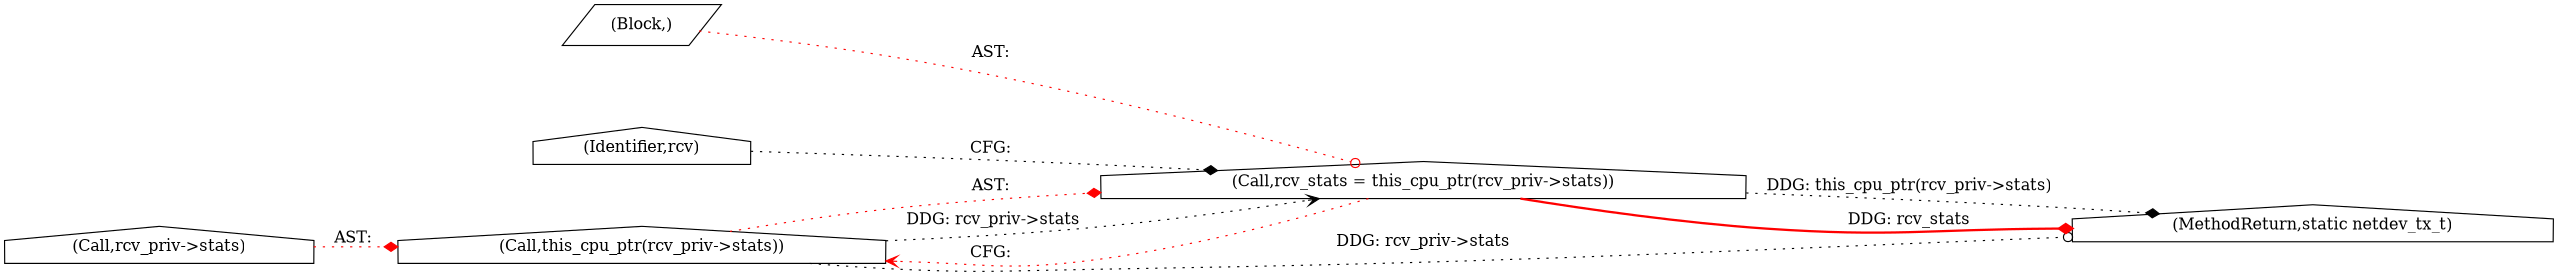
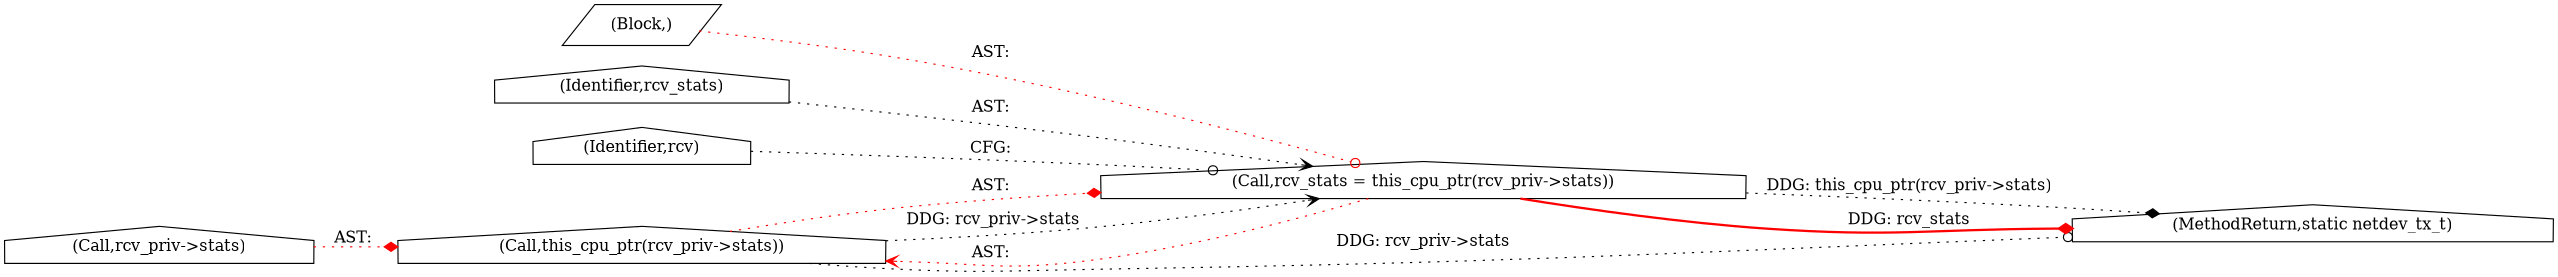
node "(Identifier,rcv_stats)": added
edge "(Identifier,rcv)" -> "(Call,rcv_stats = this_cpu_ptr(rcv_priv->stats))": arrowhead diamond -> odot
edge "(Call,rcv_stats = this_cpu_ptr(rcv_priv->stats))" -> "(Call,this_cpu_ptr(rcv_priv->stats))": label "CFG: " -> "AST: "
